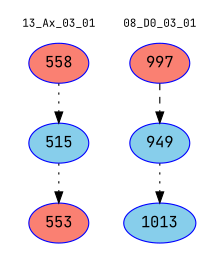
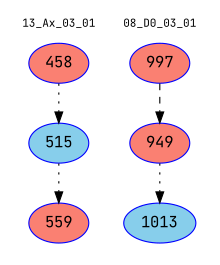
node "558": label "558" -> "458"
node "949": fillcolor skyblue -> salmon
node "553": label "553" -> "559"
